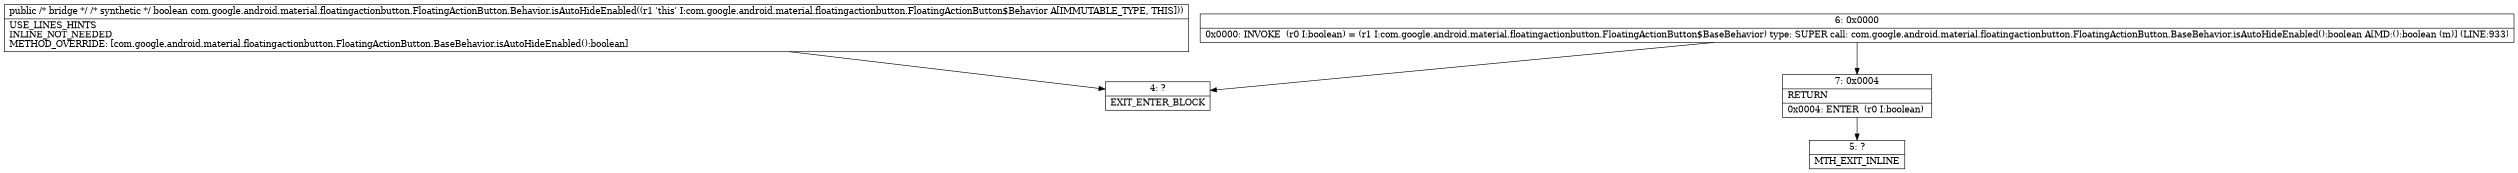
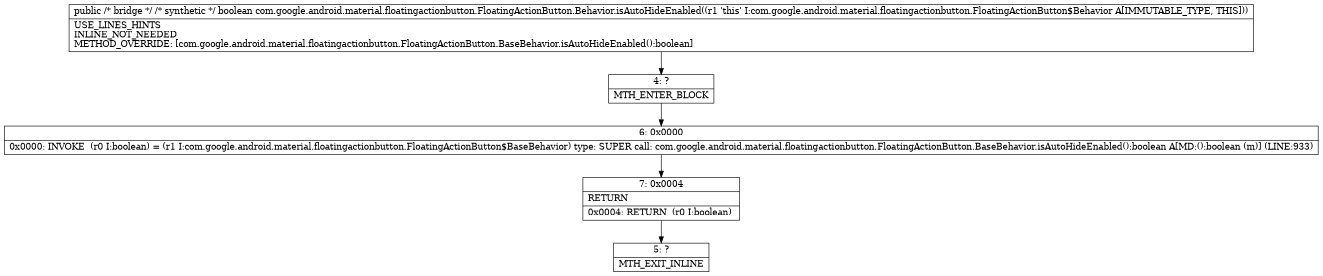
edge "6: 0x0000" -> "4: ?": reversed
node "4: ?": text "EXIT_ENTER_BLOCK" -> "MTH_ENTER_BLOCK"
node "7: 0x0004": text "0x0004: ENTER  (r0 I:boolean)" -> "0x0004: RETURN  (r0 I:boolean)"
